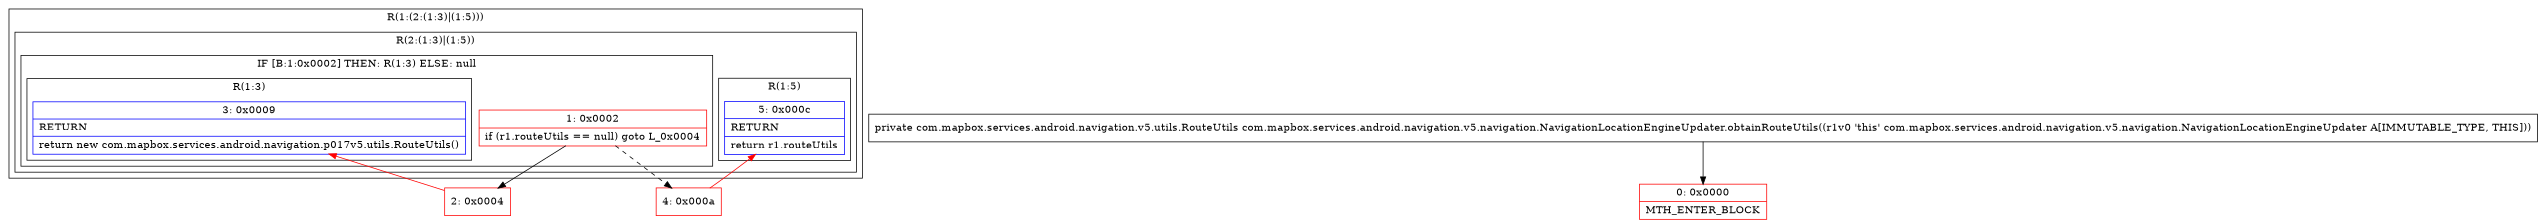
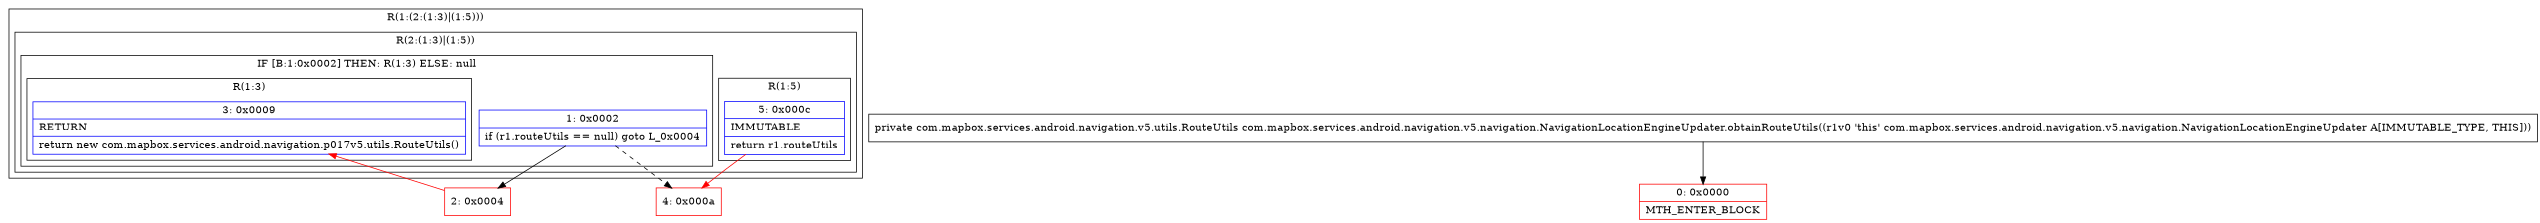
node "5: 0x000c": text "RETURN" -> "IMMUTABLE"
node "1: 0x0002": color red -> blue
edge "4: 0x000a" -> "5: 0x000c": reversed
